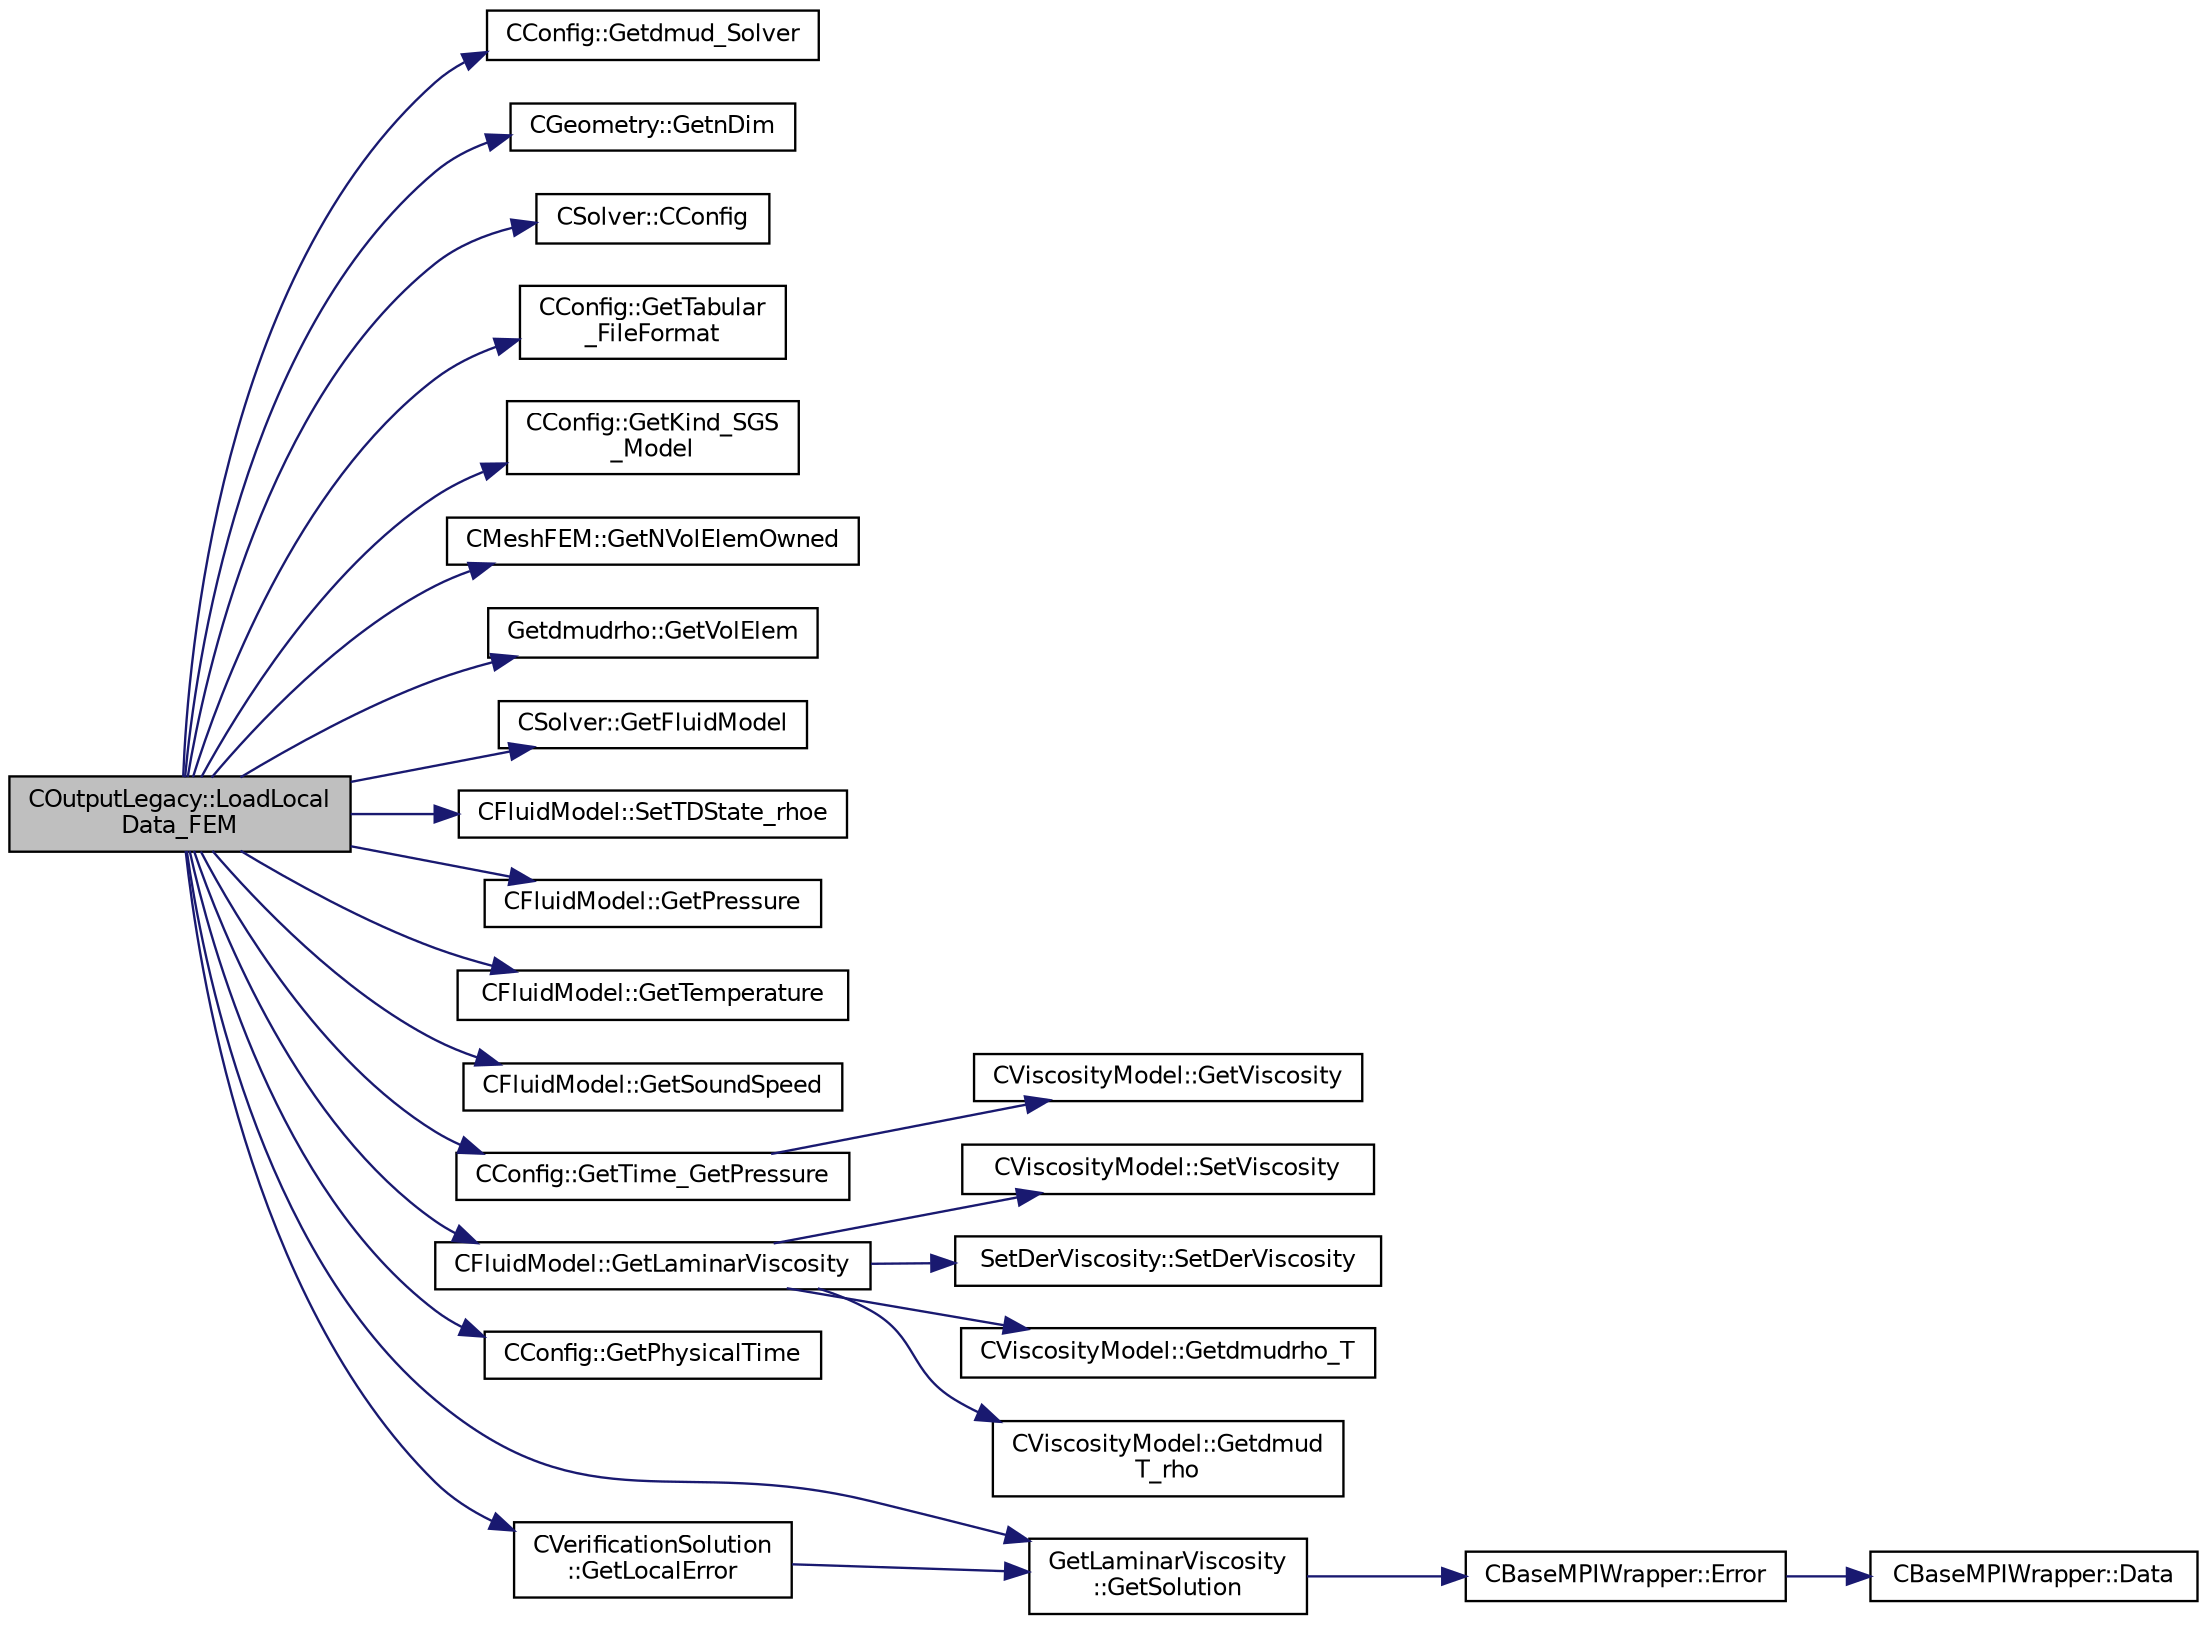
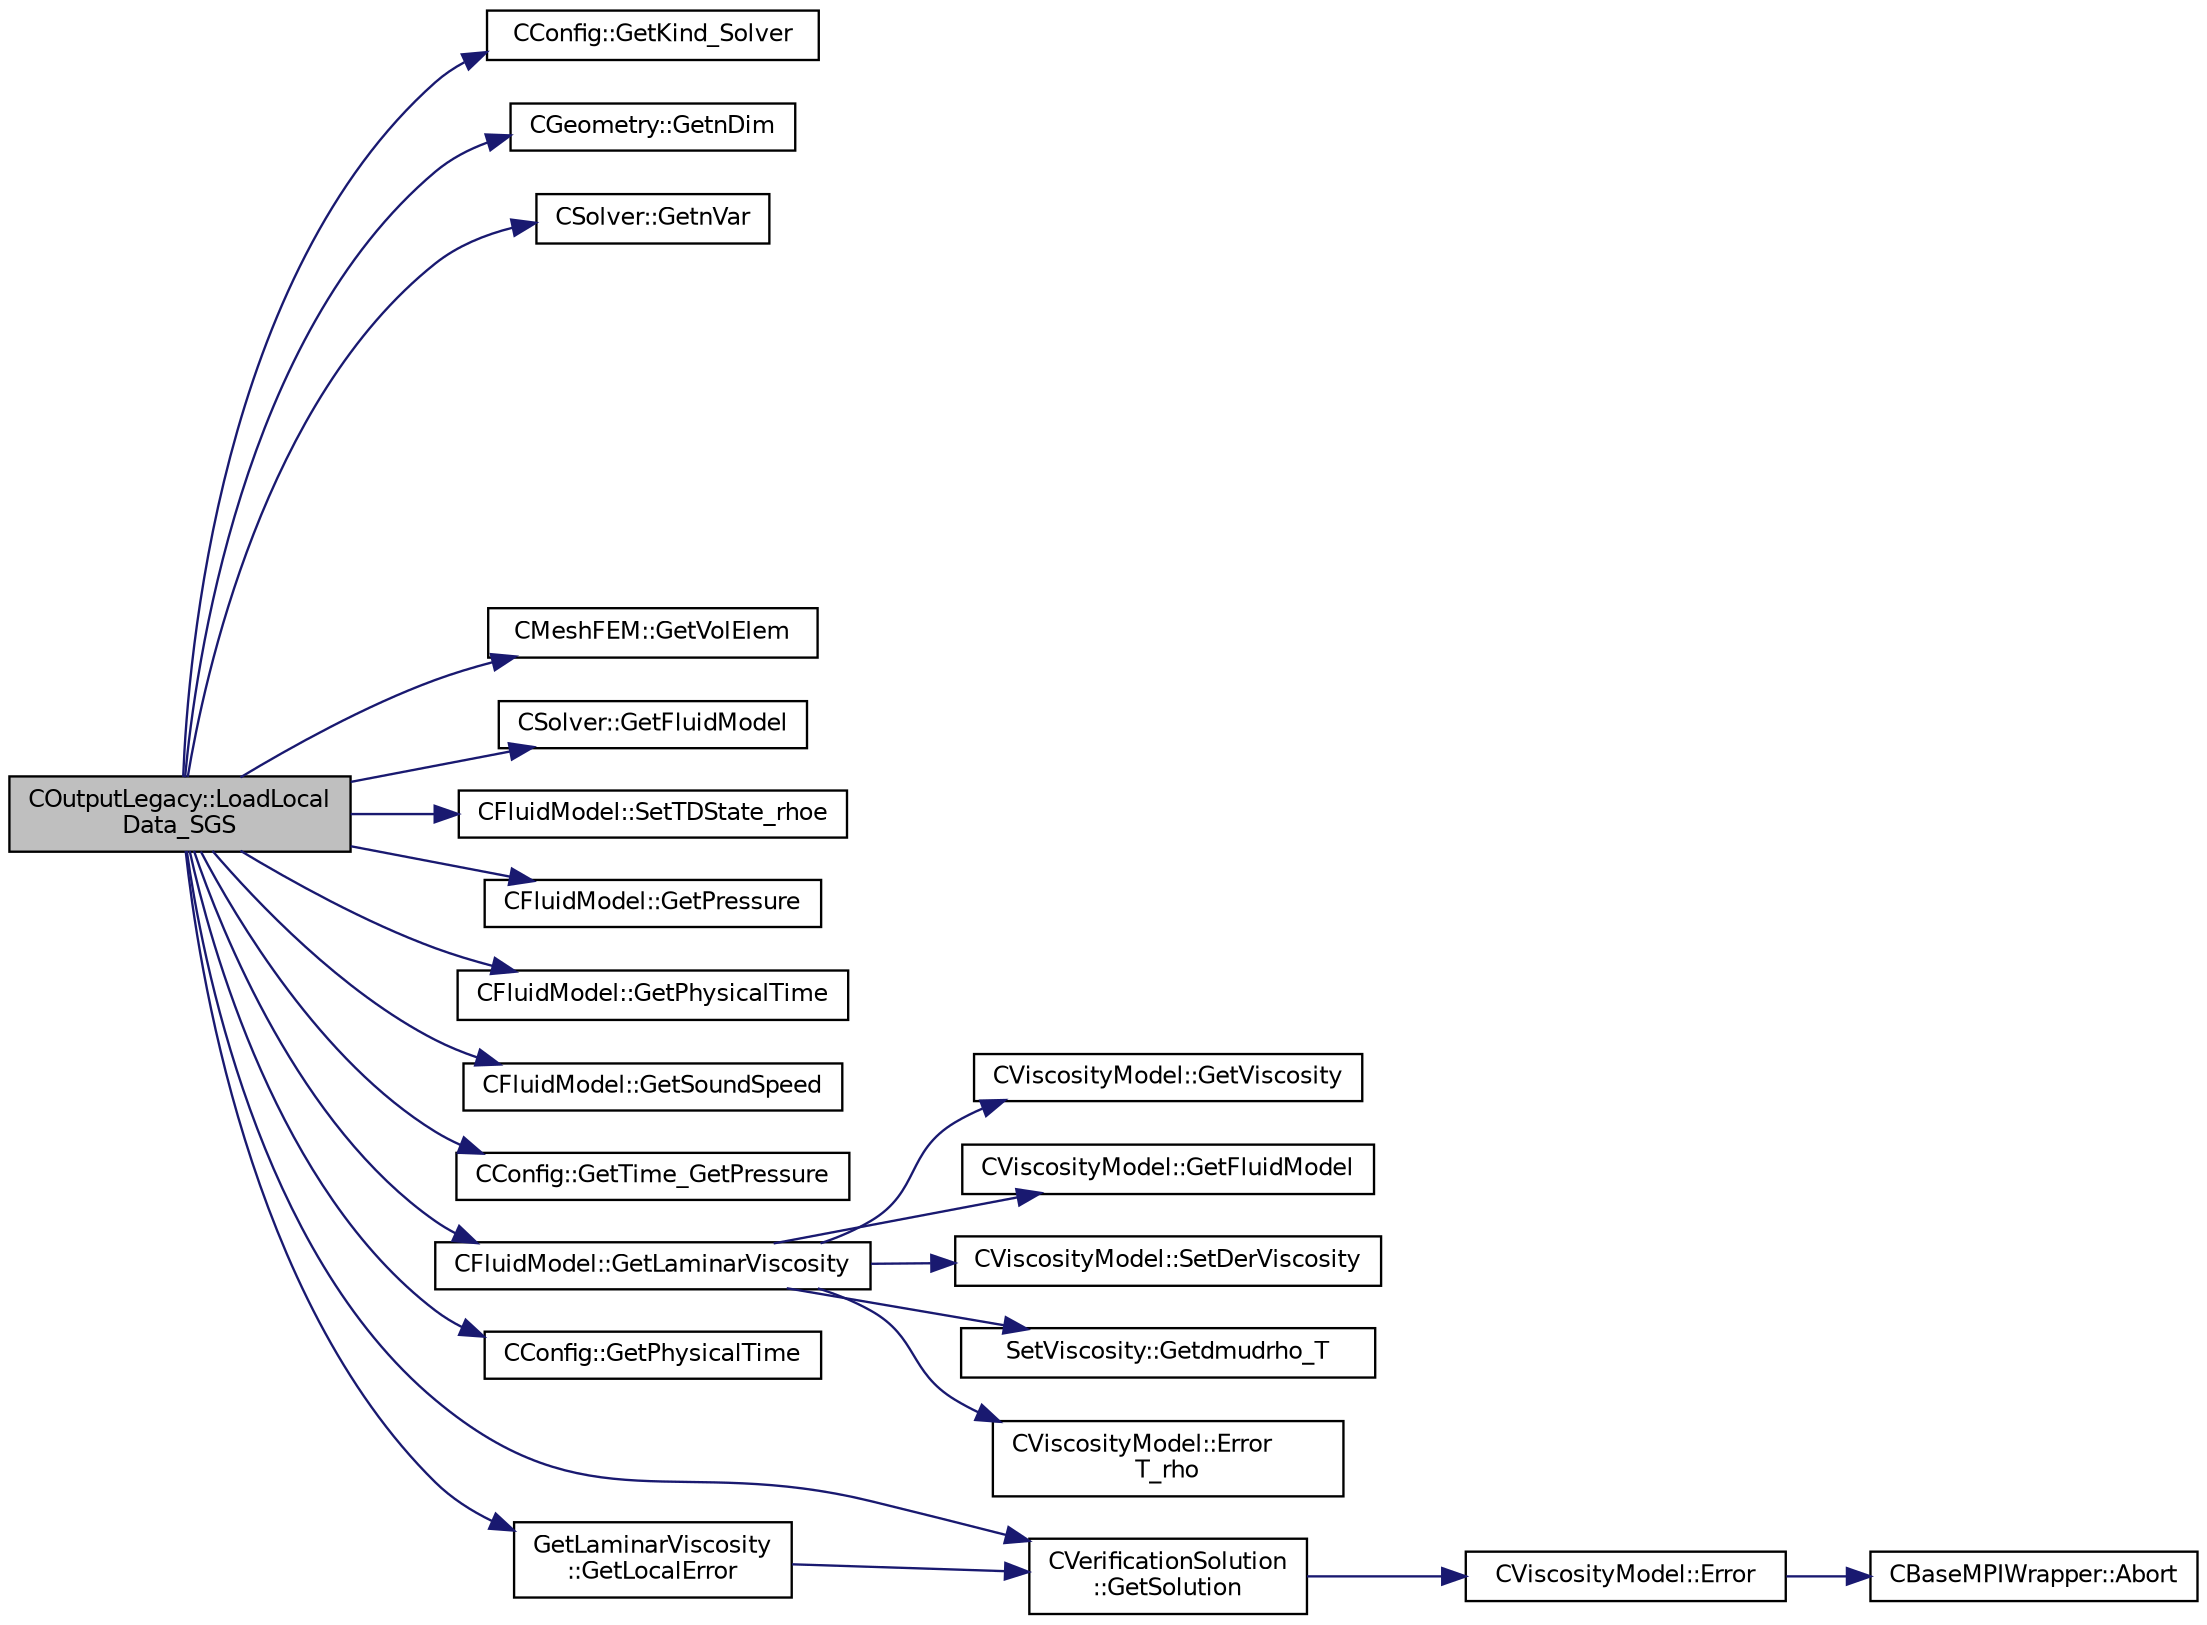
node "CConfig::Getdmud_Solver": label "CConfig::Getdmud_Solver" -> "CConfig::GetKind_Solver"
node "CSolver::CConfig": label "CSolver::CConfig" -> "CSolver::GetnVar"
node "CConfig::GetTabular _FileFormat": removed
node "CConfig::GetKind_SGS _Model": removed
node "CMeshFEM::GetNVolElemOwned": removed
node "Getdmudrho::GetVolElem": label "Getdmudrho::GetVolElem" -> "CMeshFEM::GetVolElem"
node "COutputLegacy::LoadLocal Data_FEM": label "COutputLegacy::LoadLocal Data_FEM" -> "COutputLegacy::LoadLocal Data_SGS"
node "CFluidModel::GetTemperature": label "CFluidModel::GetTemperature" -> "CFluidModel::GetPhysicalTime"
edge "CConfig::GetTime_GetPressure" -> "CViscosityModel::GetViscosity": now "CFluidModel::GetLaminarViscosity" -> "CViscosityModel::GetViscosity"
node "CViscosityModel::SetViscosity": label "CViscosityModel::SetViscosity" -> "CViscosityModel::GetFluidModel"
node "SetDerViscosity::SetDerViscosity": label "SetDerViscosity::SetDerViscosity" -> "CViscosityModel::SetDerViscosity"
node "CViscosityModel::Getdmudrho_T": label "CViscosityModel::Getdmudrho_T" -> "SetViscosity::Getdmudrho_T"
node "CViscosityModel::Getdmud T_rho": label "CViscosityModel::Getdmud T_rho" -> "CViscosityModel::Error T_rho"
node "CVerificationSolution ::GetLocalError": label "CVerificationSolution ::GetLocalError" -> "GetLaminarViscosity ::GetLocalError"
node "GetLaminarViscosity ::GetSolution": label "GetLaminarViscosity ::GetSolution" -> "CVerificationSolution ::GetSolution"
node "CBaseMPIWrapper::Error": label "CBaseMPIWrapper::Error" -> "CViscosityModel::Error"
node "CBaseMPIWrapper::Data": label "CBaseMPIWrapper::Data" -> "CBaseMPIWrapper::Abort"
